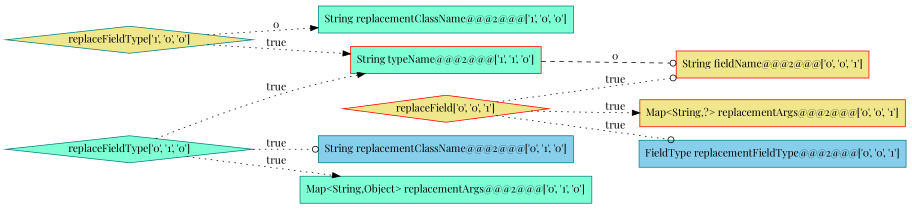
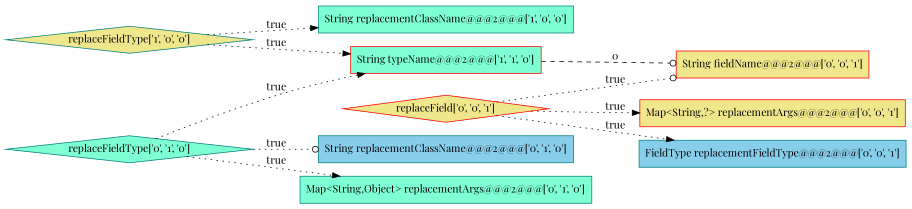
edge "replaceFieldType['1', '0', '0']" -> "String replacementClassName@@@2@@@['1', '0', '0']": label "0" -> "true"
edge "replaceField['0', '0', '1']" -> "FieldType replacementFieldType@@@2@@@['0', '0', '1']": arrowhead odot -> normal
